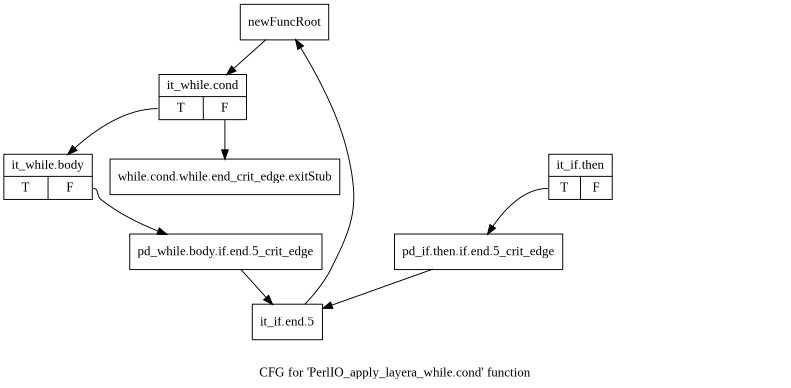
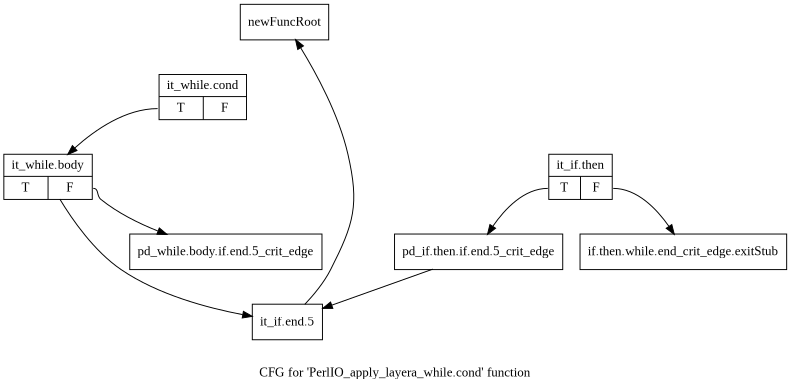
edge "newFuncRoot" -> "it_while.cond": removed
node "while.cond.while.end_crit_edge.exitStub": removed
node "if.then.while.end_crit_edge.exitStub": added
edge "pd_while.body.if.end.5_crit_edge" -> "it_if.end.5": now "it_while.body" -> "it_if.end.5"
